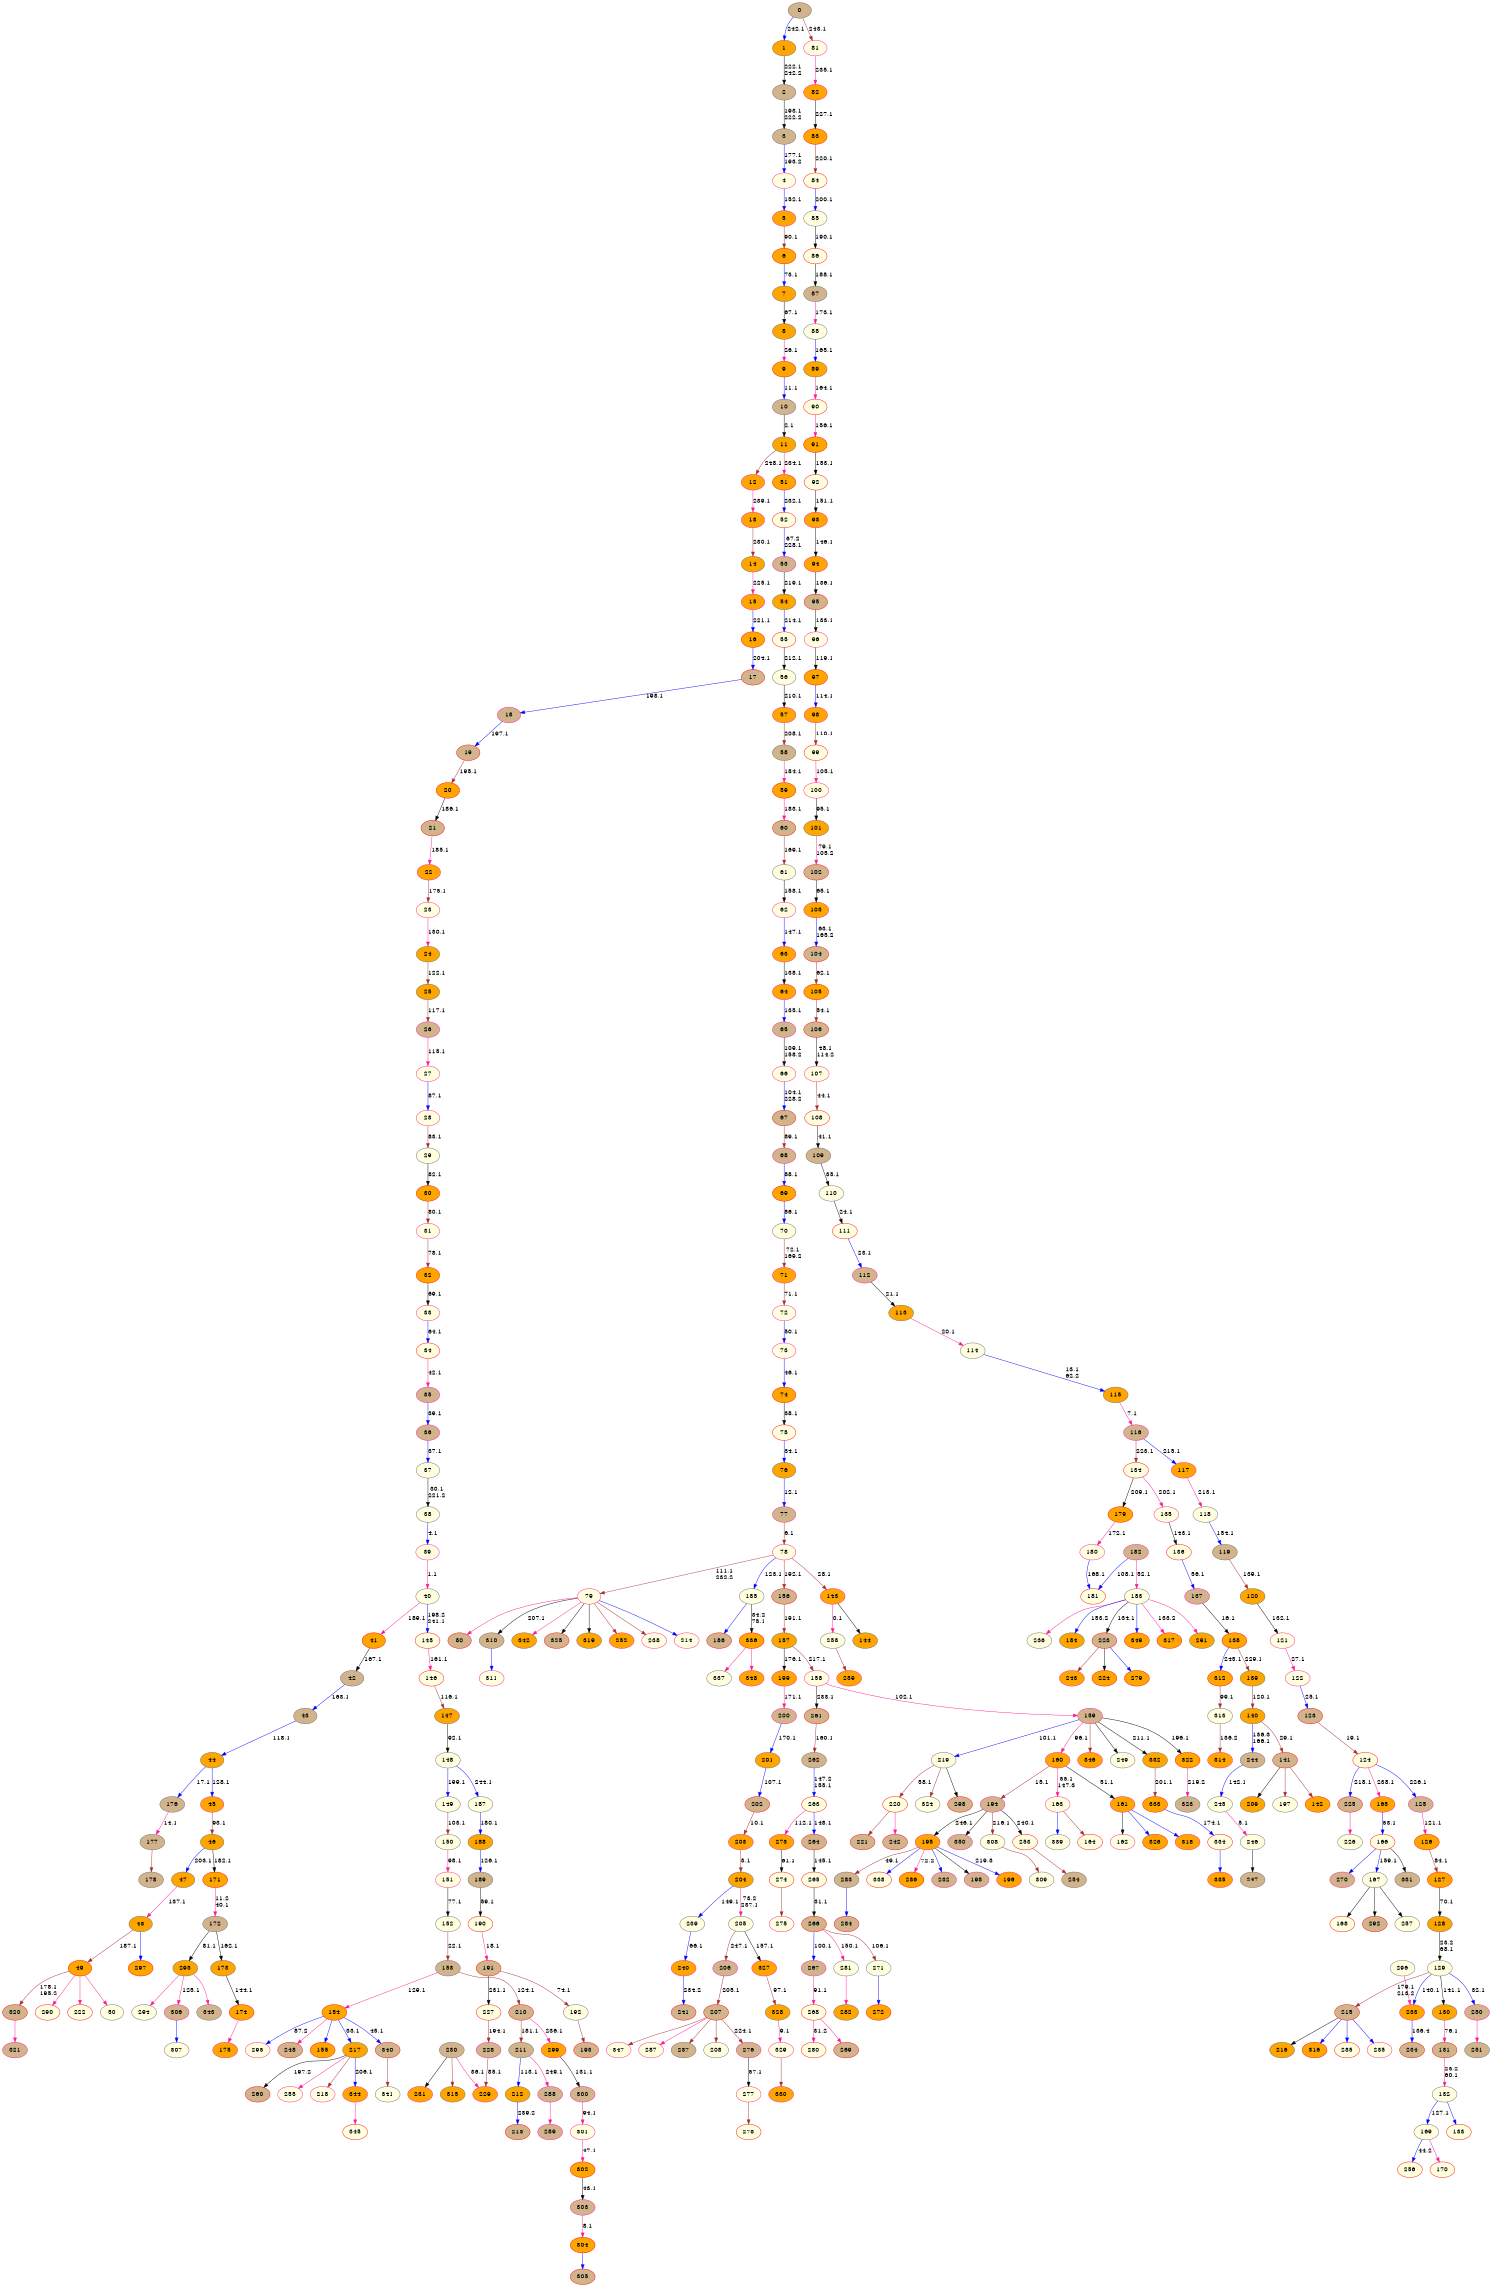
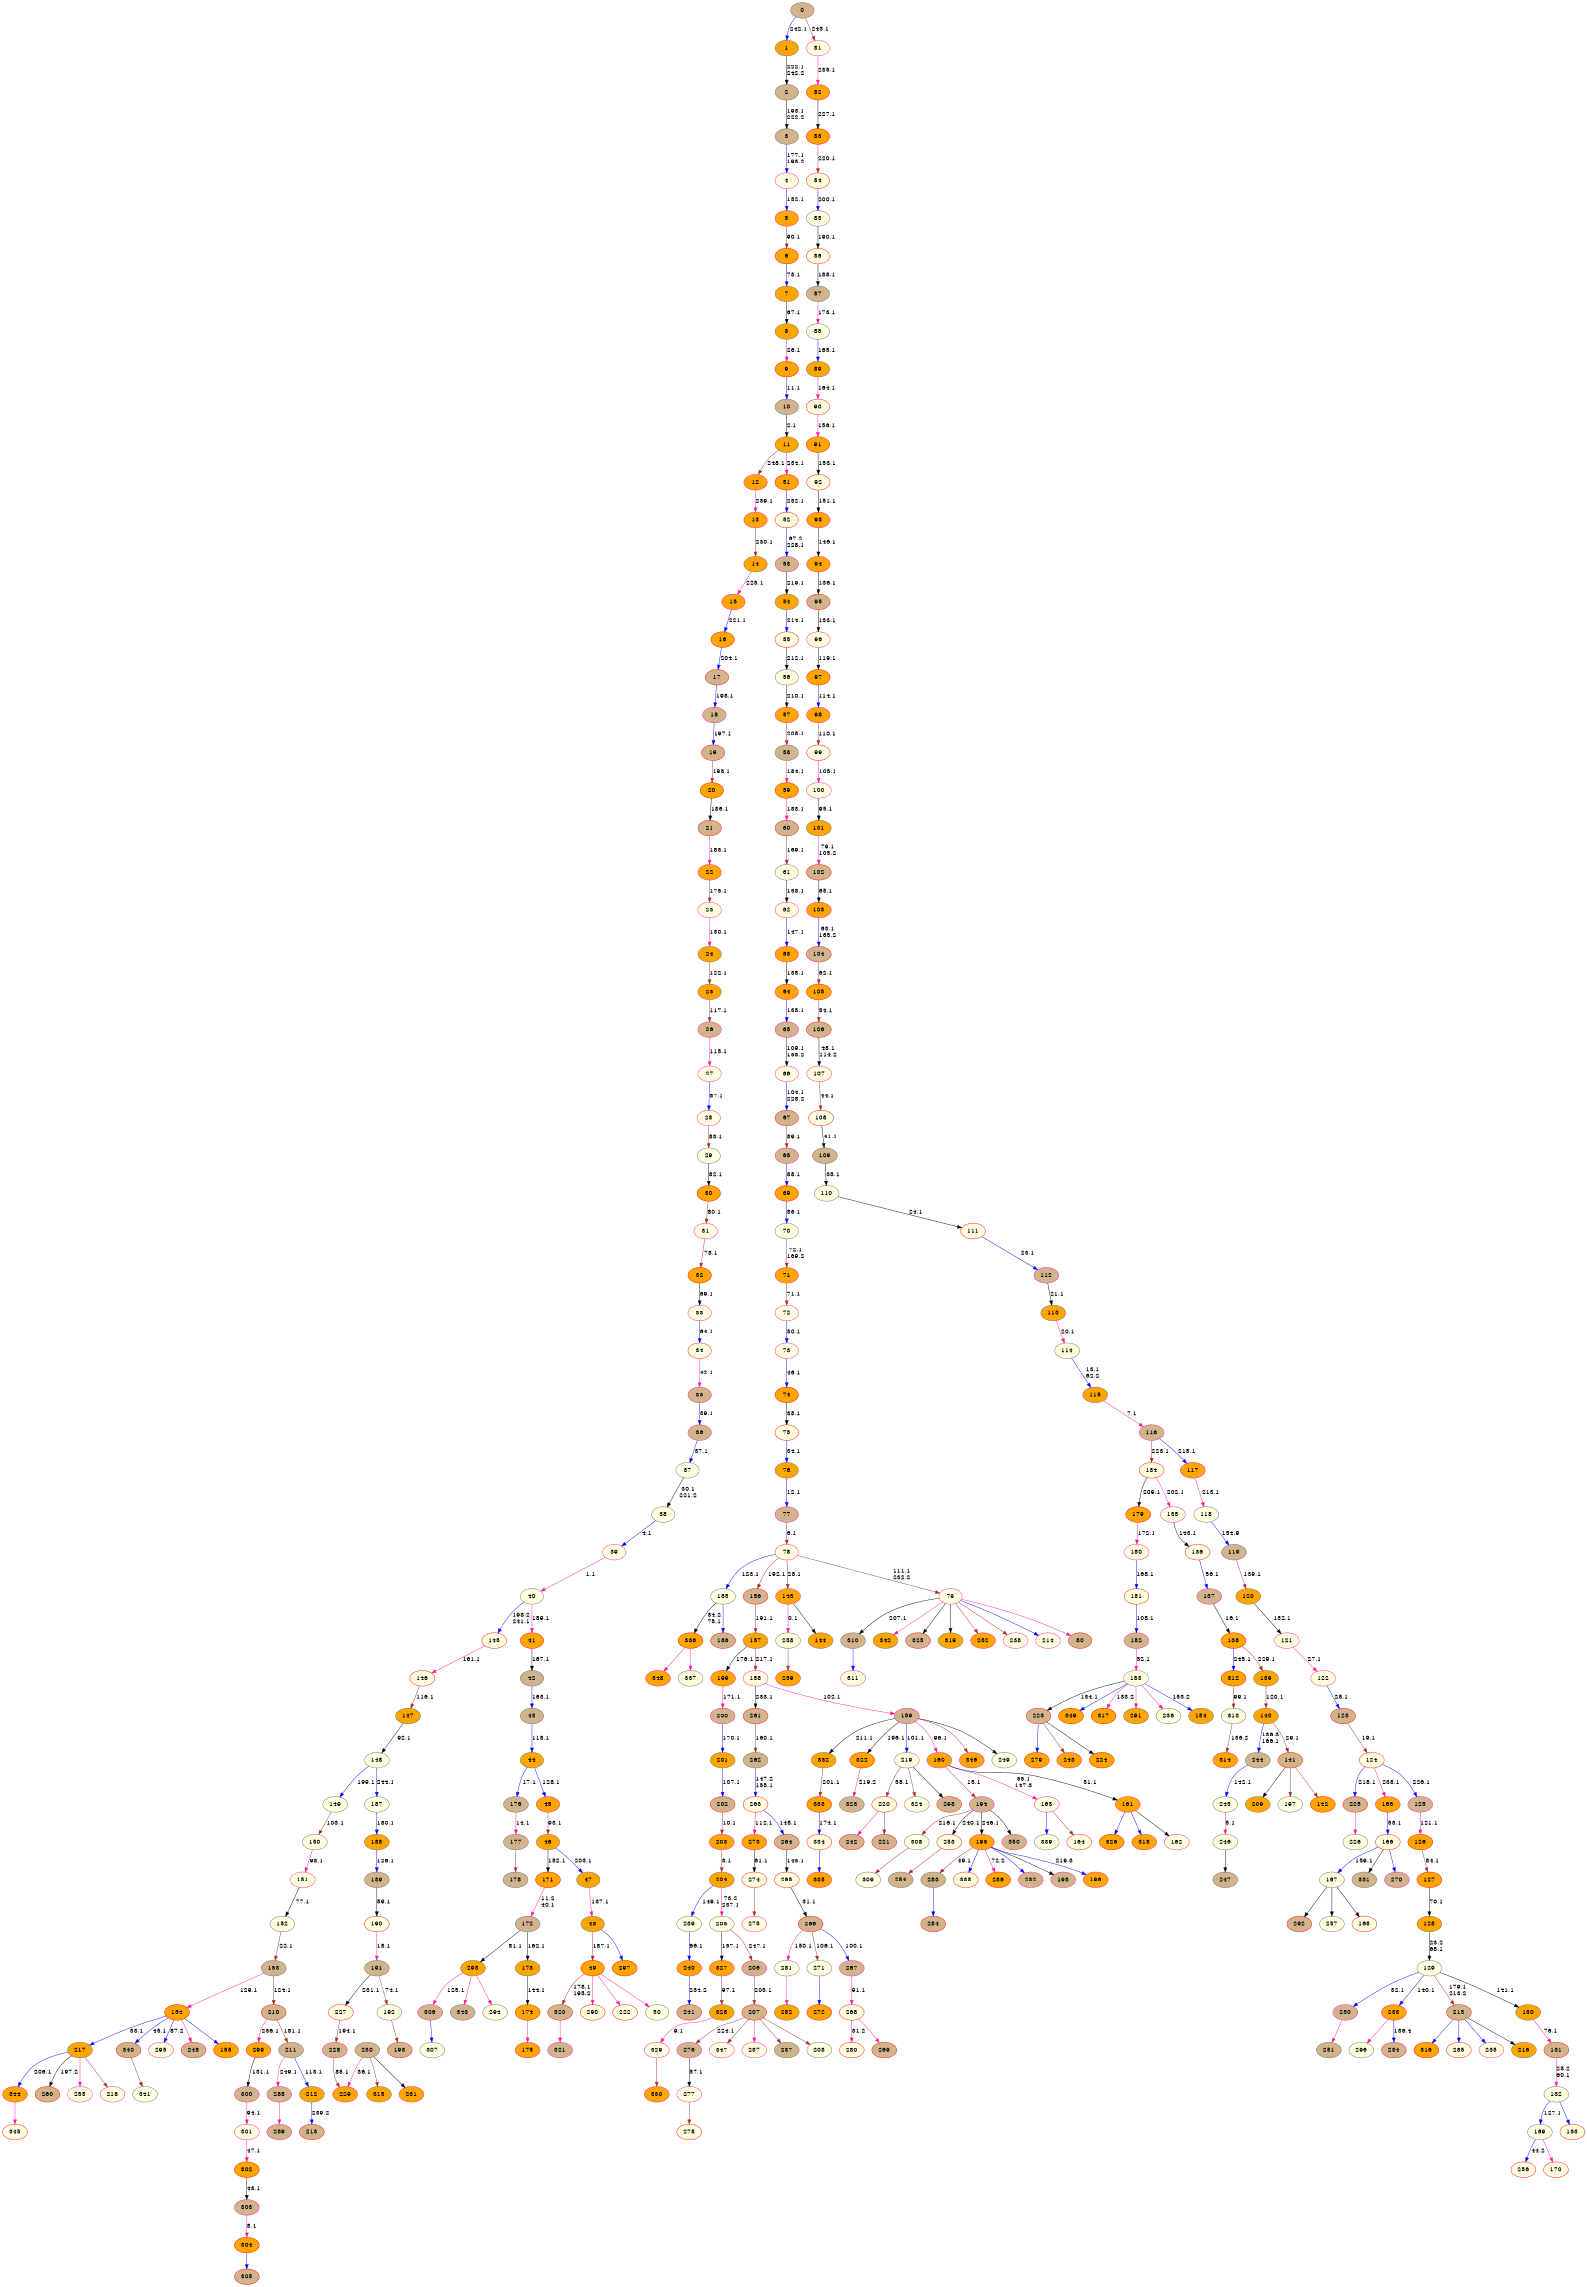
edge "118" -> "119": label "154,1" -> "154,9"
edge "182" -> "181": reversed
node "191": color red -> gray40
edge "296" -> "233": reversed
